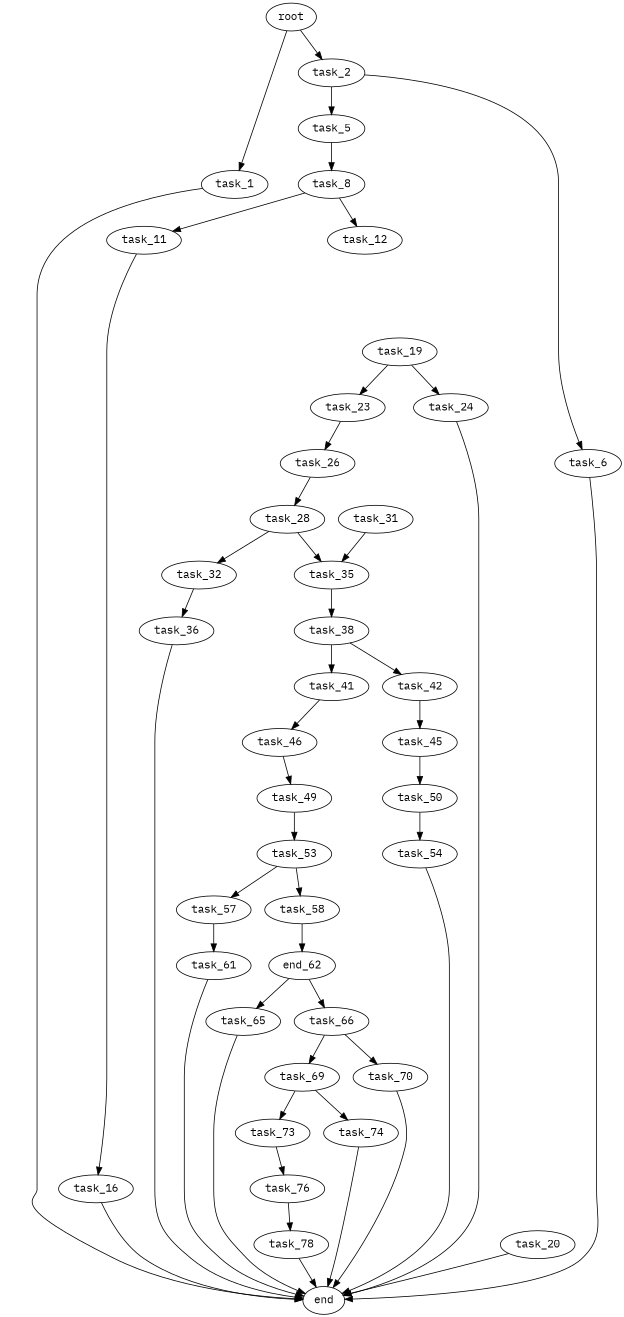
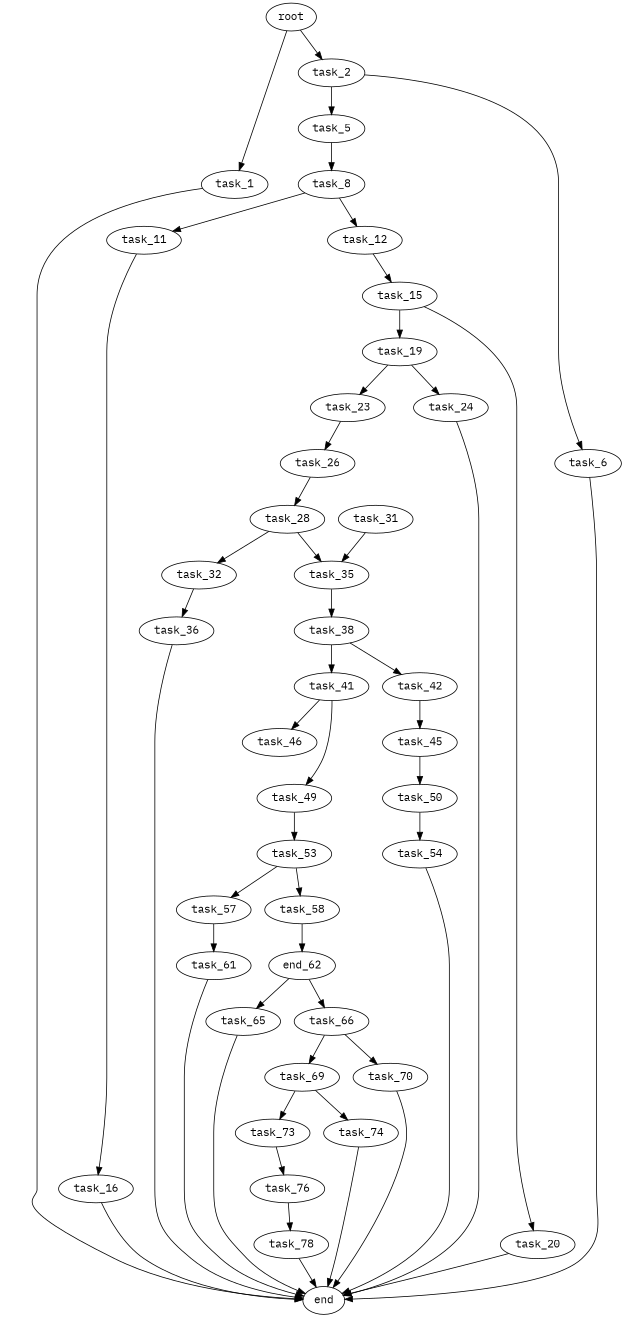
node "task_15": added
edge "task_46" -> "task_49": now "task_41" -> "task_49"
